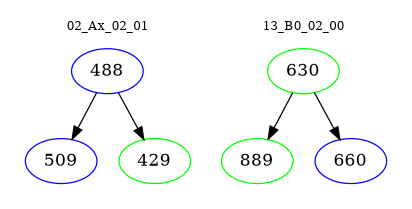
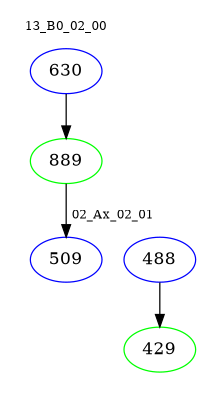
node "630": color green -> blue
edge "488" -> "509": now "889" -> "509"
node "660": removed
